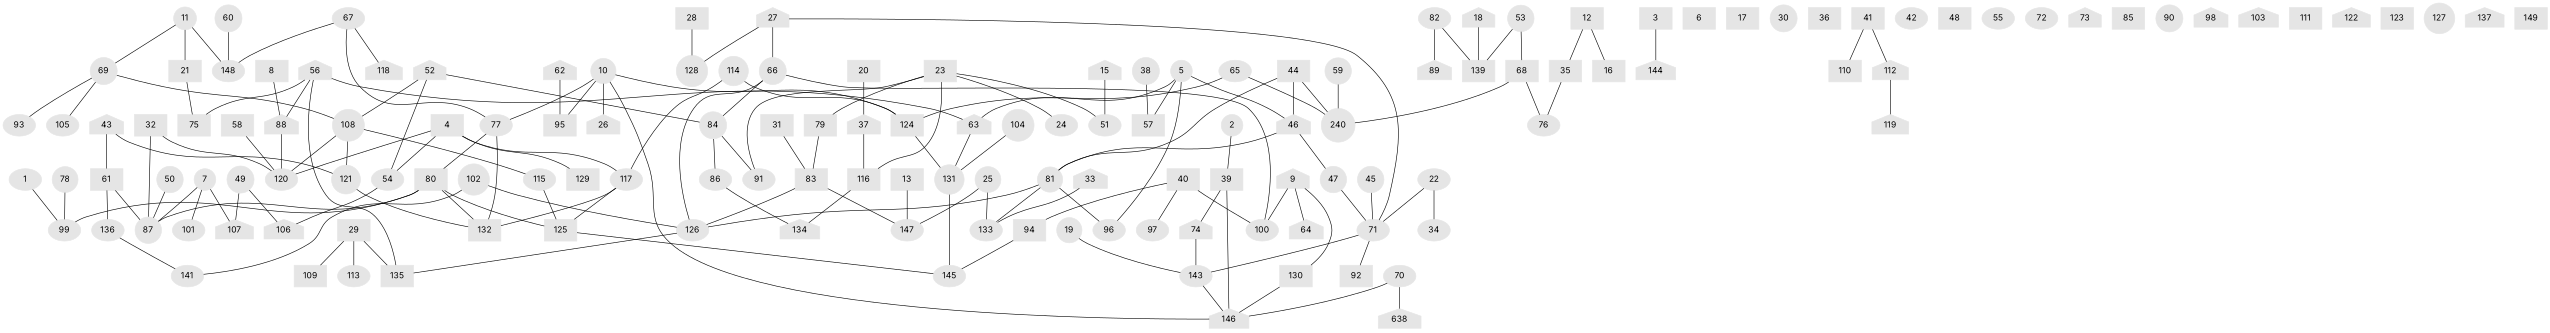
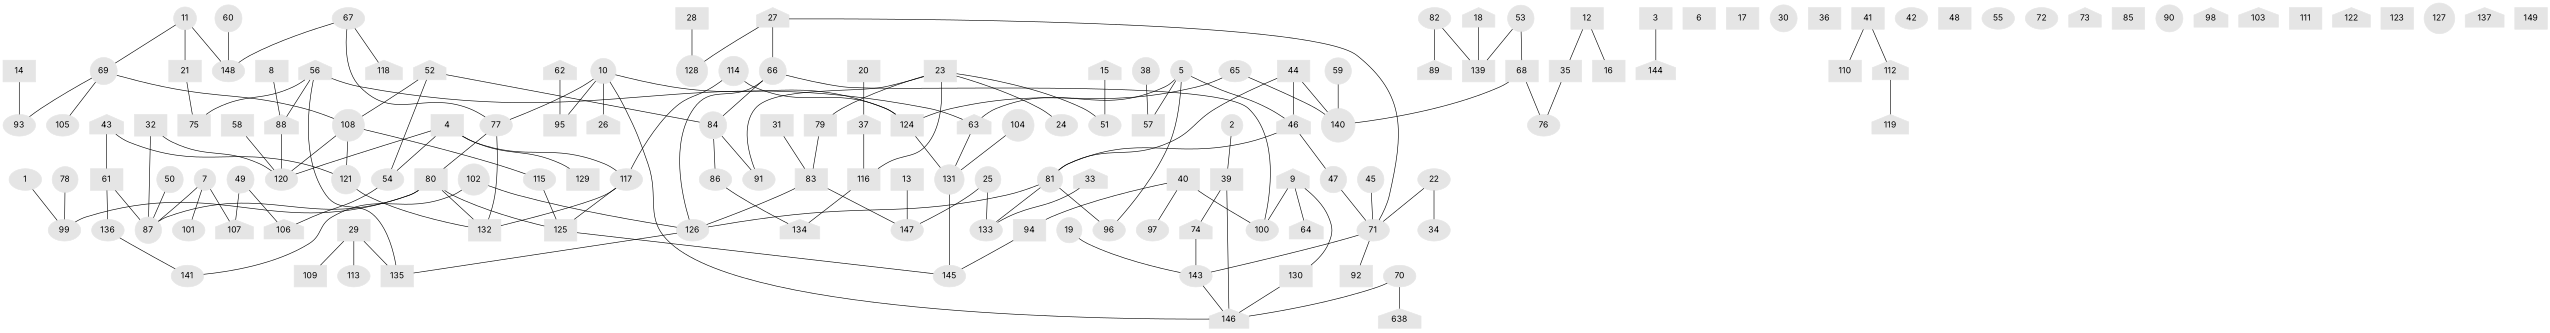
node "14": added
node "240": label "240" -> "140"
